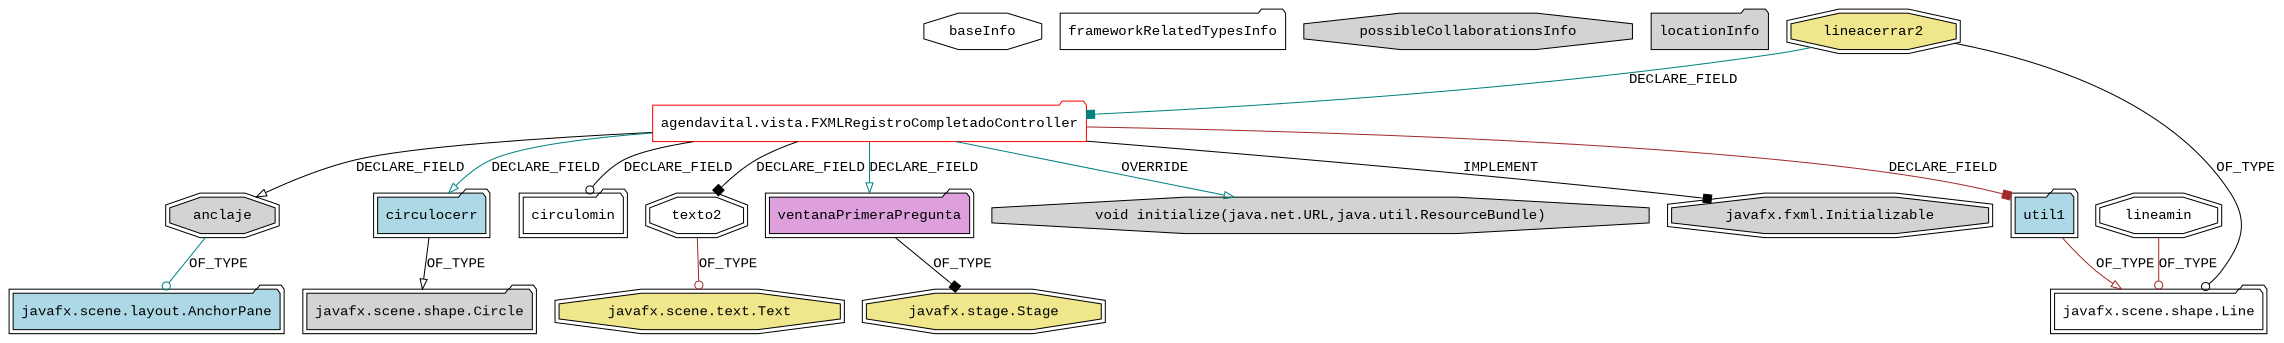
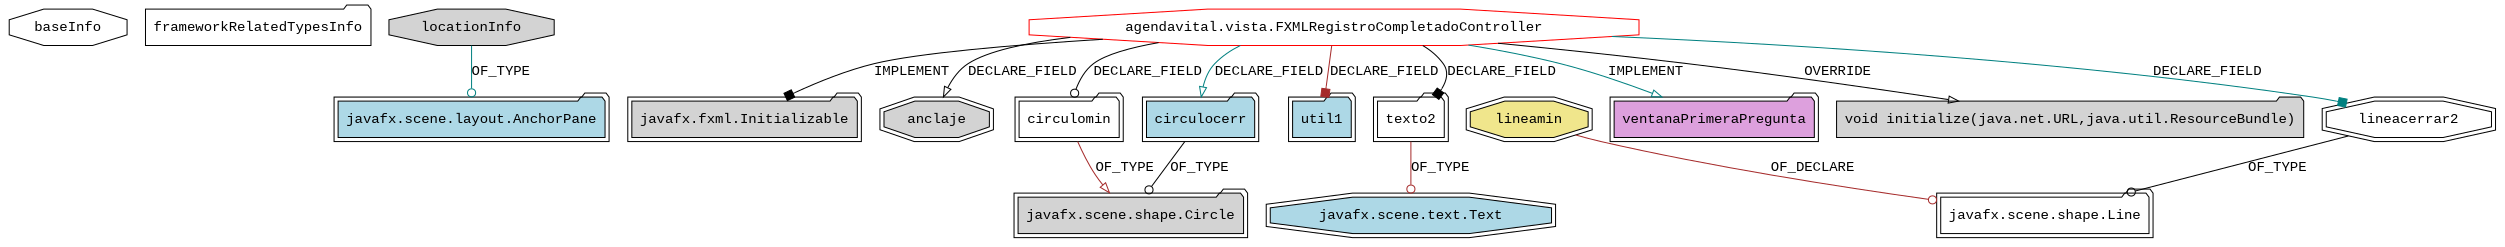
node "possibleCollaborationsInfo": removed
node "locationInfo": shape folder -> octagon
node "lineacerrar2": fillcolor khaki -> white
edge "lineacerrar2" -> "agendavital.vista.FXMLRegistroCompletadoController": reversed
node "agendavital.vista.FXMLRegistroCompletadoController": shape folder -> octagon
edge "circulomin" -> "javafx.scene.shape.Circle": added, label "OF_TYPE"
edge "agendavital.vista.FXMLRegistroCompletadoController" -> "ventanaPrimeraPregunta": label "DECLARE_FIELD" -> "IMPLEMENT"
edge "agendavital.vista.FXMLRegistroCompletadoController" -> "void initialize(java.net.URL,java.util.ResourceBundle)": color teal -> black
node "texto2": shape octagon -> folder
node "void initialize(java.net.URL,java.util.ResourceBundle)": shape octagon -> folder
node "javafx.fxml.Initializable": shape octagon -> folder
node "lineamin": fillcolor white -> khaki
edge "circulocerr" -> "javafx.scene.shape.Circle": arrowhead onormal -> odot
edge "anclaje" -> "javafx.scene.layout.AnchorPane": now "locationInfo" -> "javafx.scene.layout.AnchorPane"
edge "util1" -> "javafx.scene.shape.Line": removed, label "OF_TYPE"
edge "lineamin" -> "javafx.scene.shape.Line": label "OF_TYPE" -> "OF_DECLARE"
node "javafx.scene.text.Text": fillcolor khaki -> lightblue
node "javafx.stage.Stage": removed
